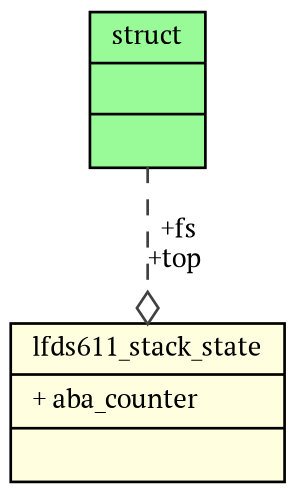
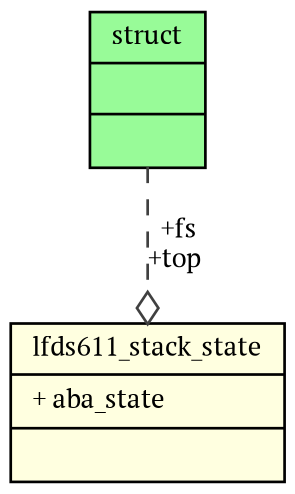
node "lfds611_stack_state": text "+ aba_counter" -> "+ aba_state"
